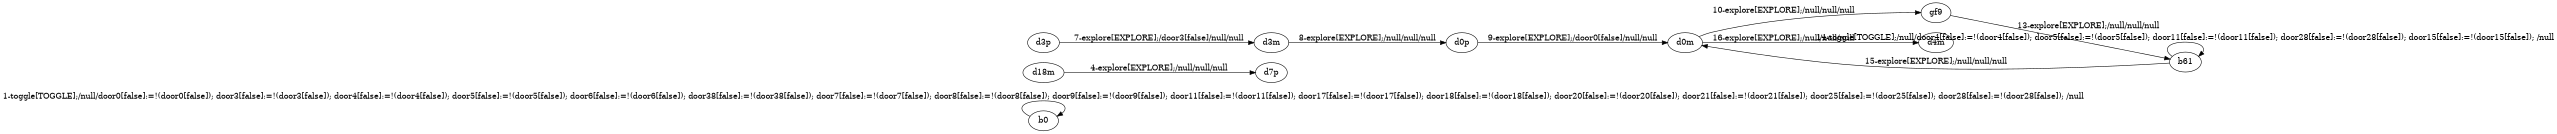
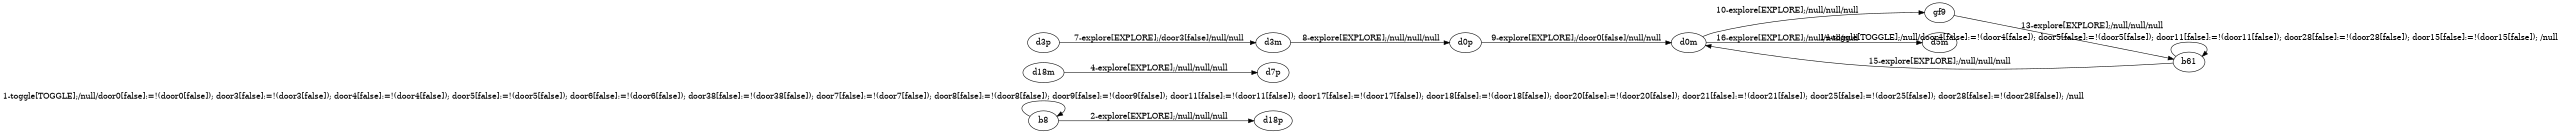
node "d4m": label "d4m" -> "d5m"
node "b0": label "b0" -> "b8"
node "d18p": added
